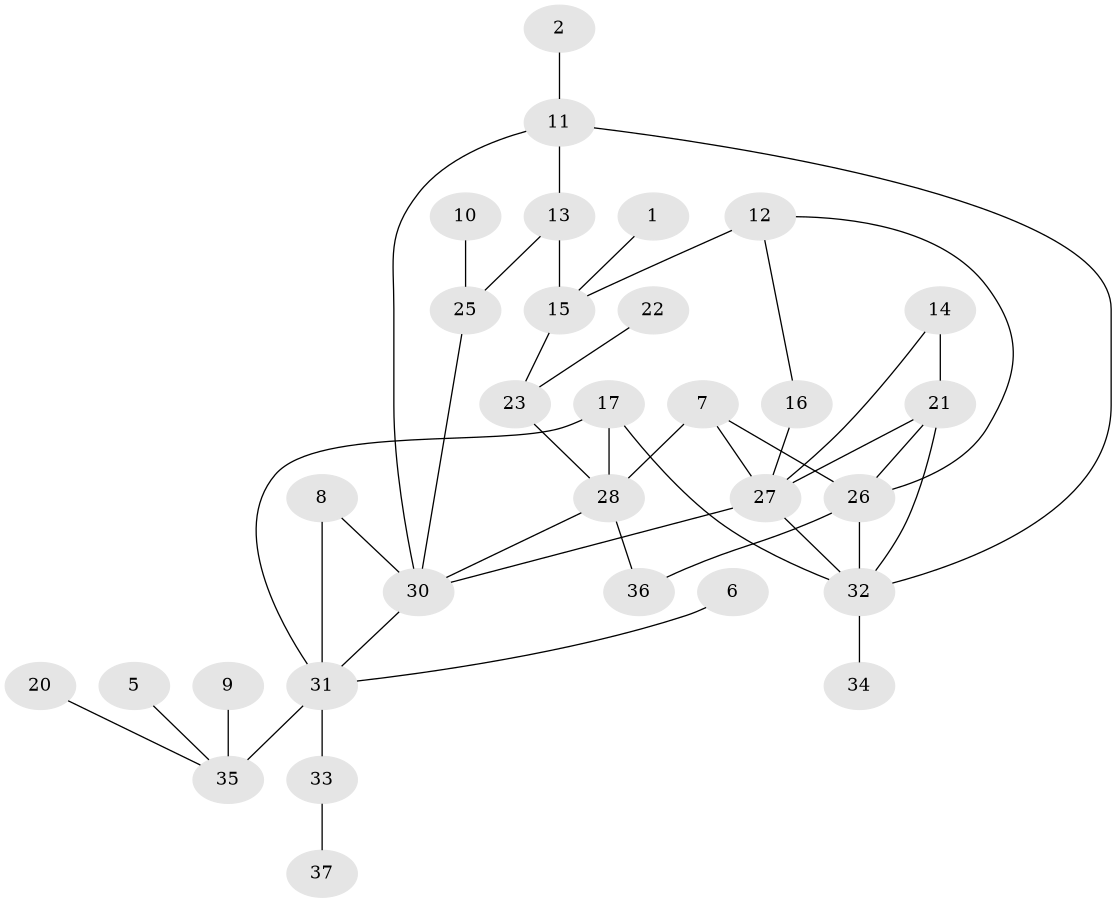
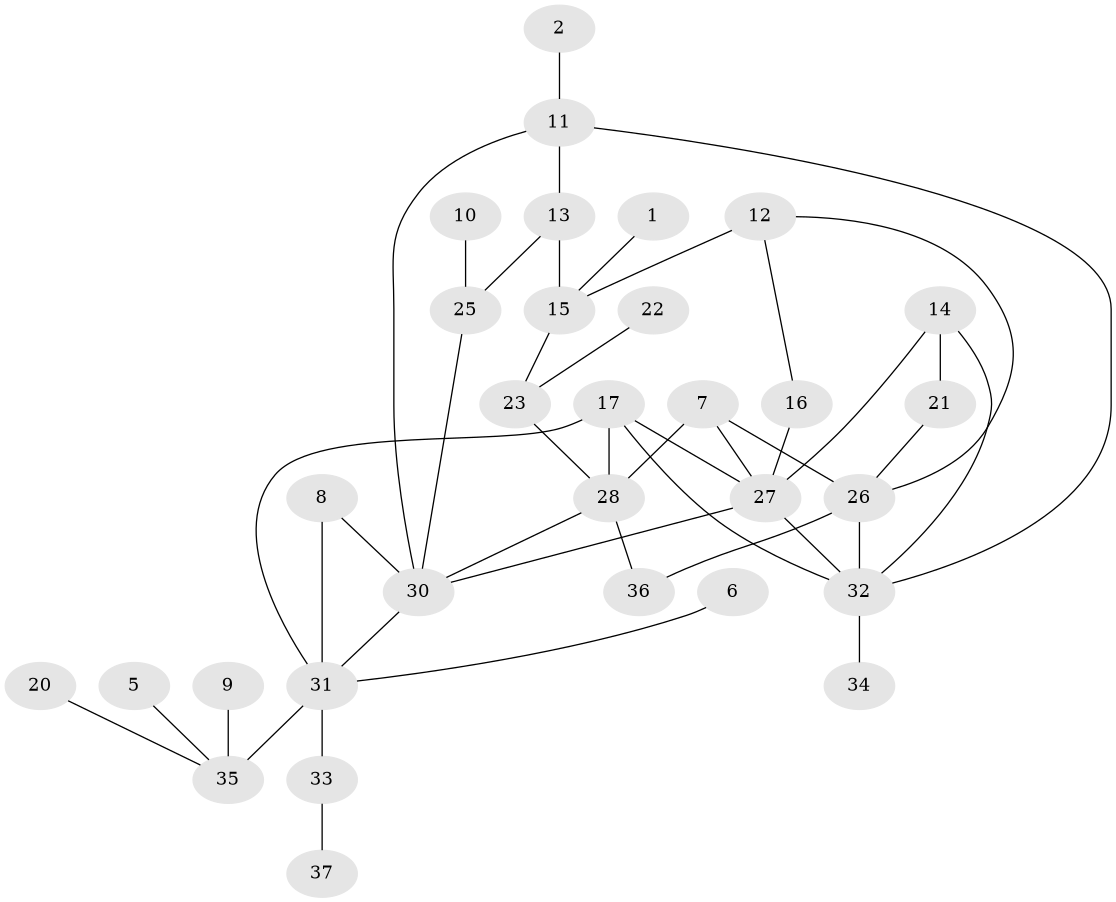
edge "21" -- "27": now "17" -- "27"
edge "21" -- "32": now "14" -- "32"
